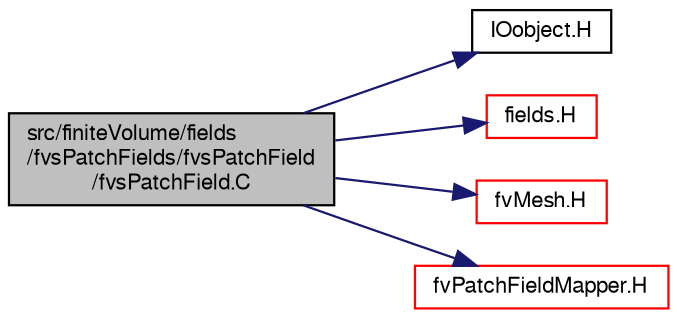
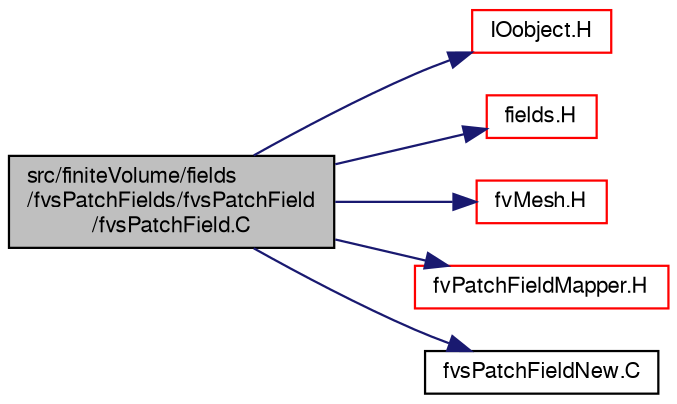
node "IOobject.H": color black -> red
node "fvsPatchFieldNew.C": added
